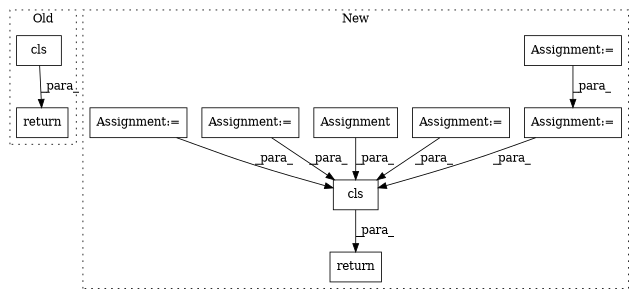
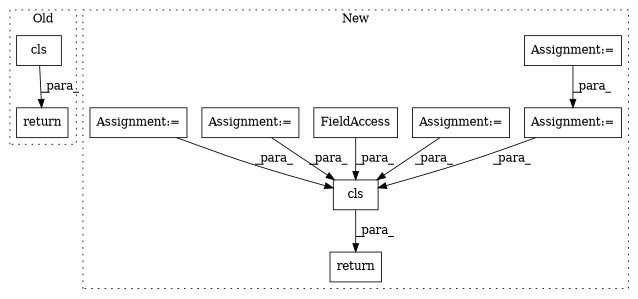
node "Assignment": label "Assignment" -> "FieldAccess"
